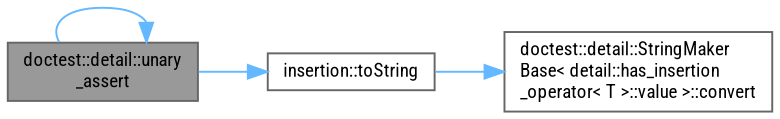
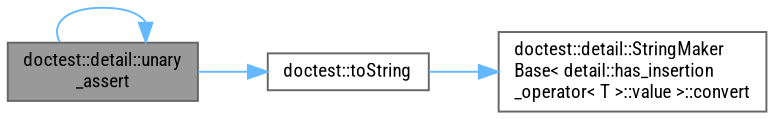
node "insertion::toString": label "insertion::toString" -> "doctest::toString"
